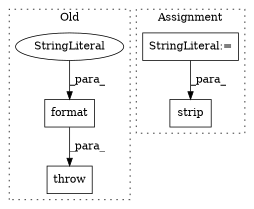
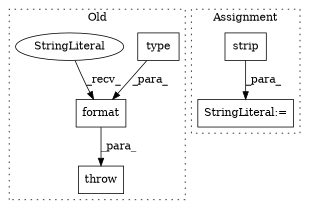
node "type": added
edge "StringLiteral:=" -> "strip": reversed
edge "StringLiteral" -> "format": label "_para_" -> "_recv_"
